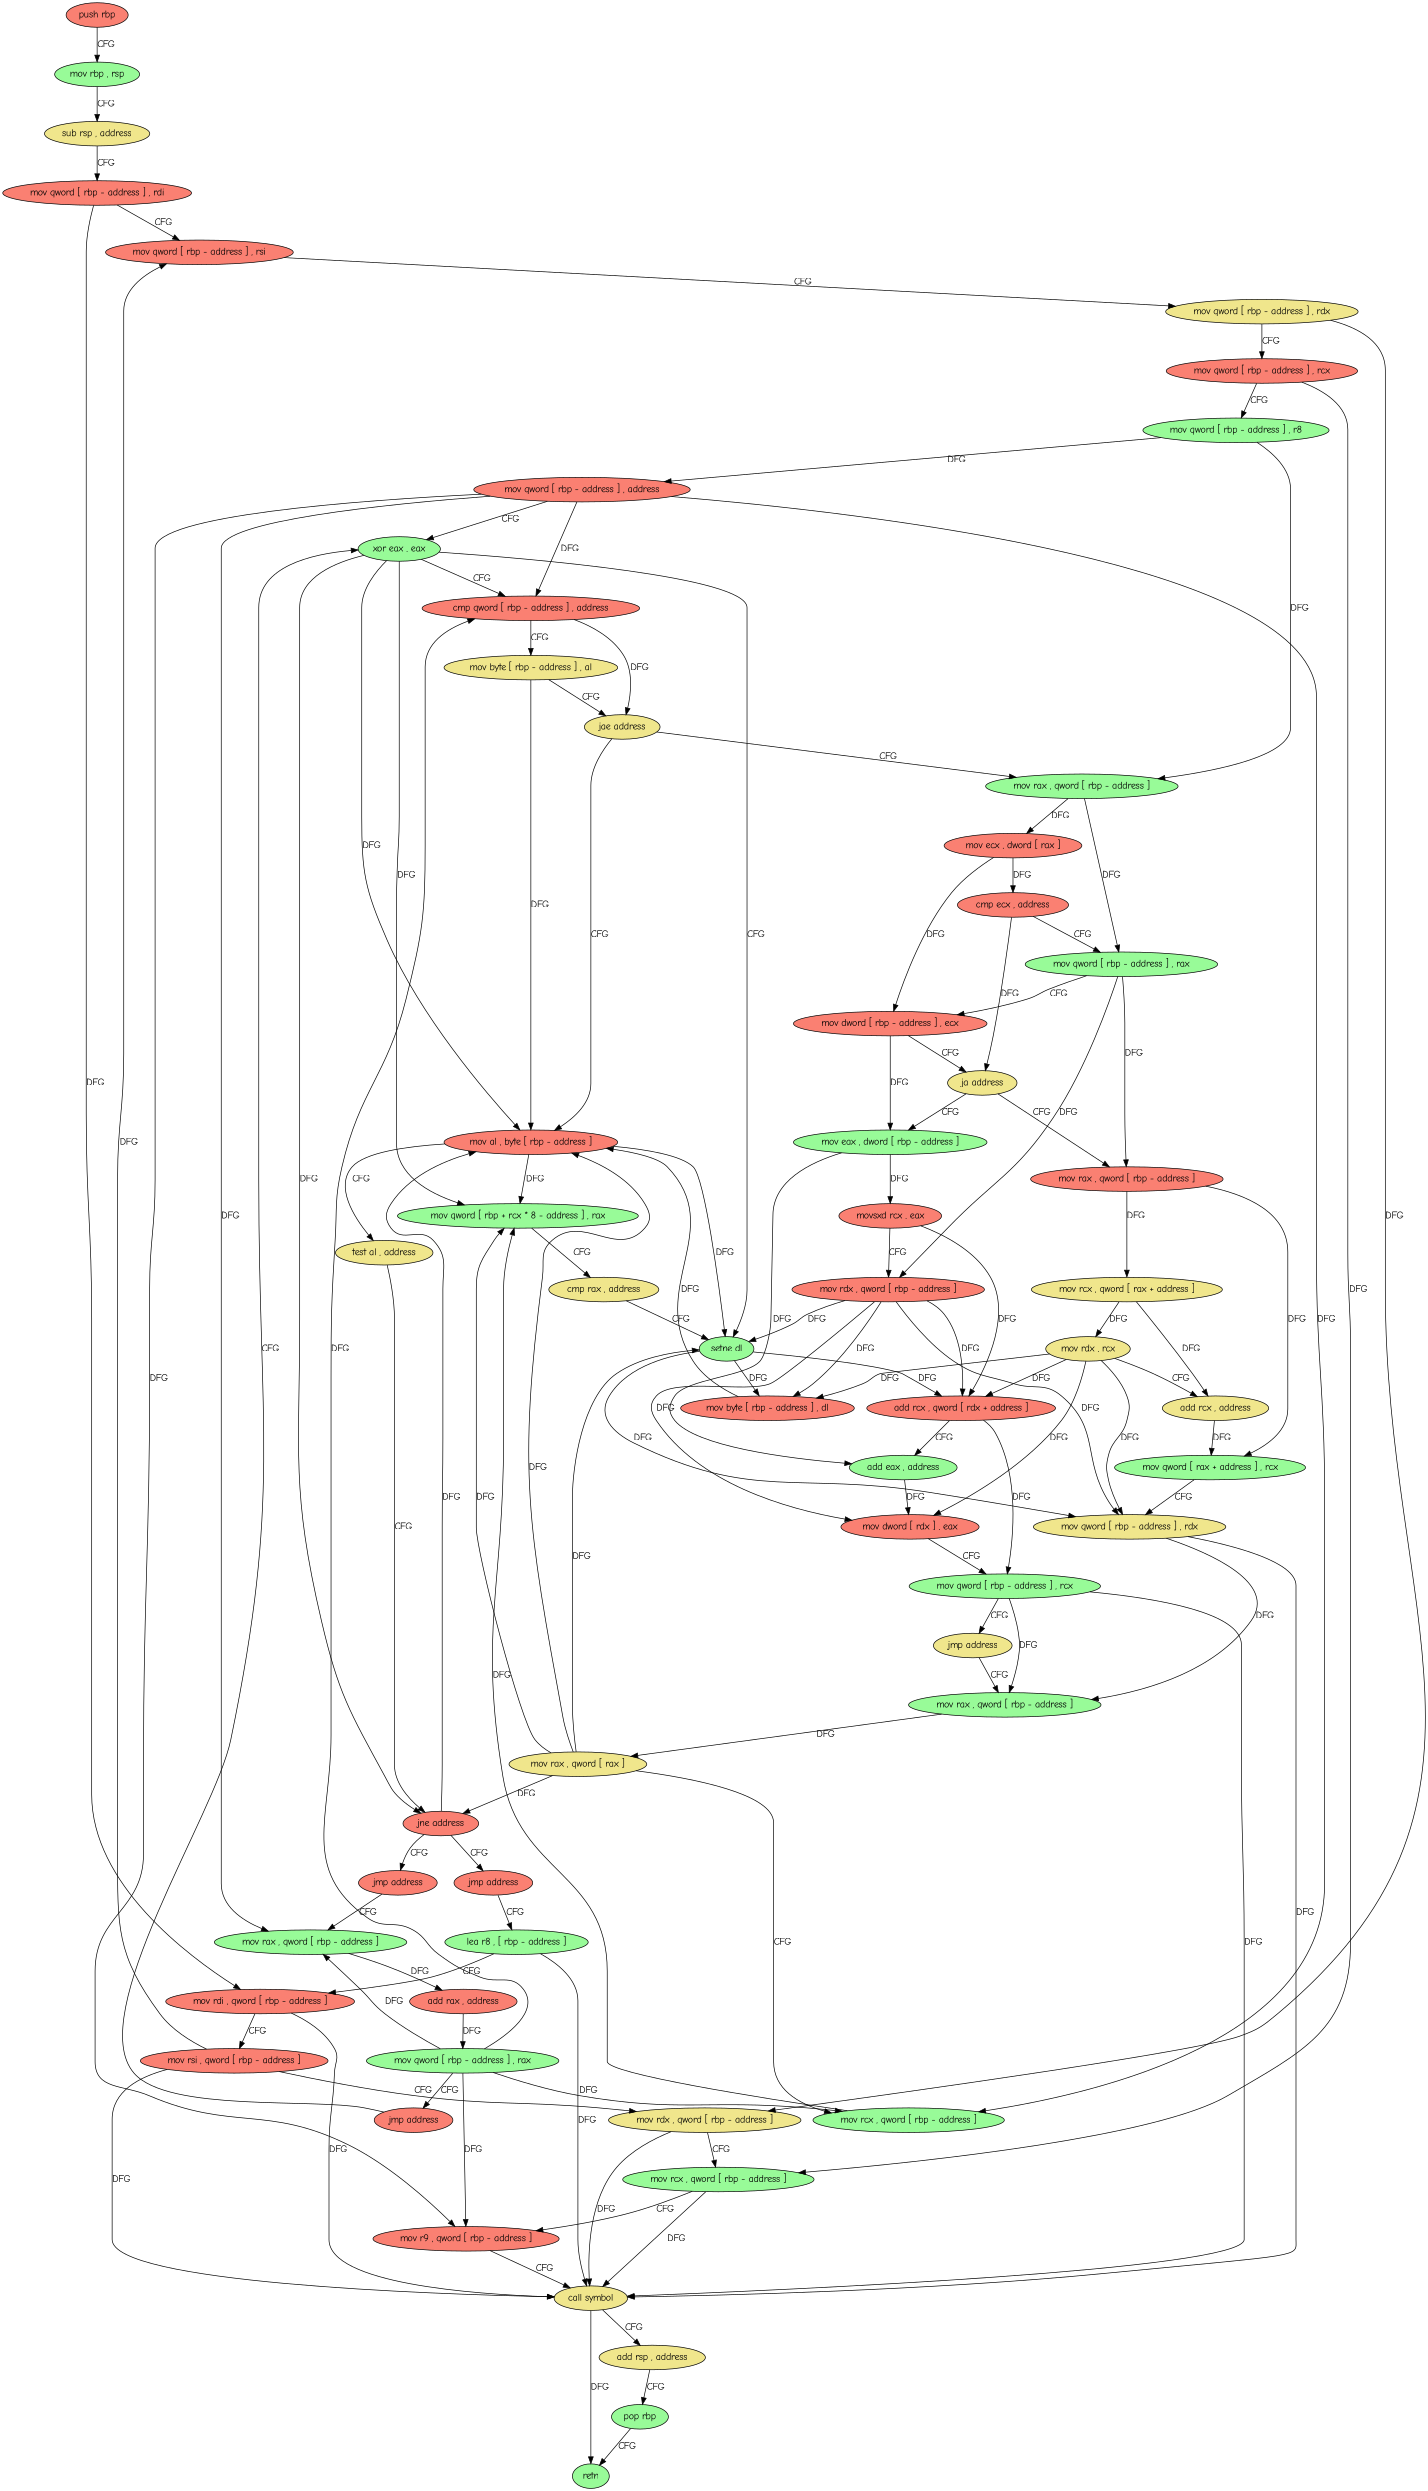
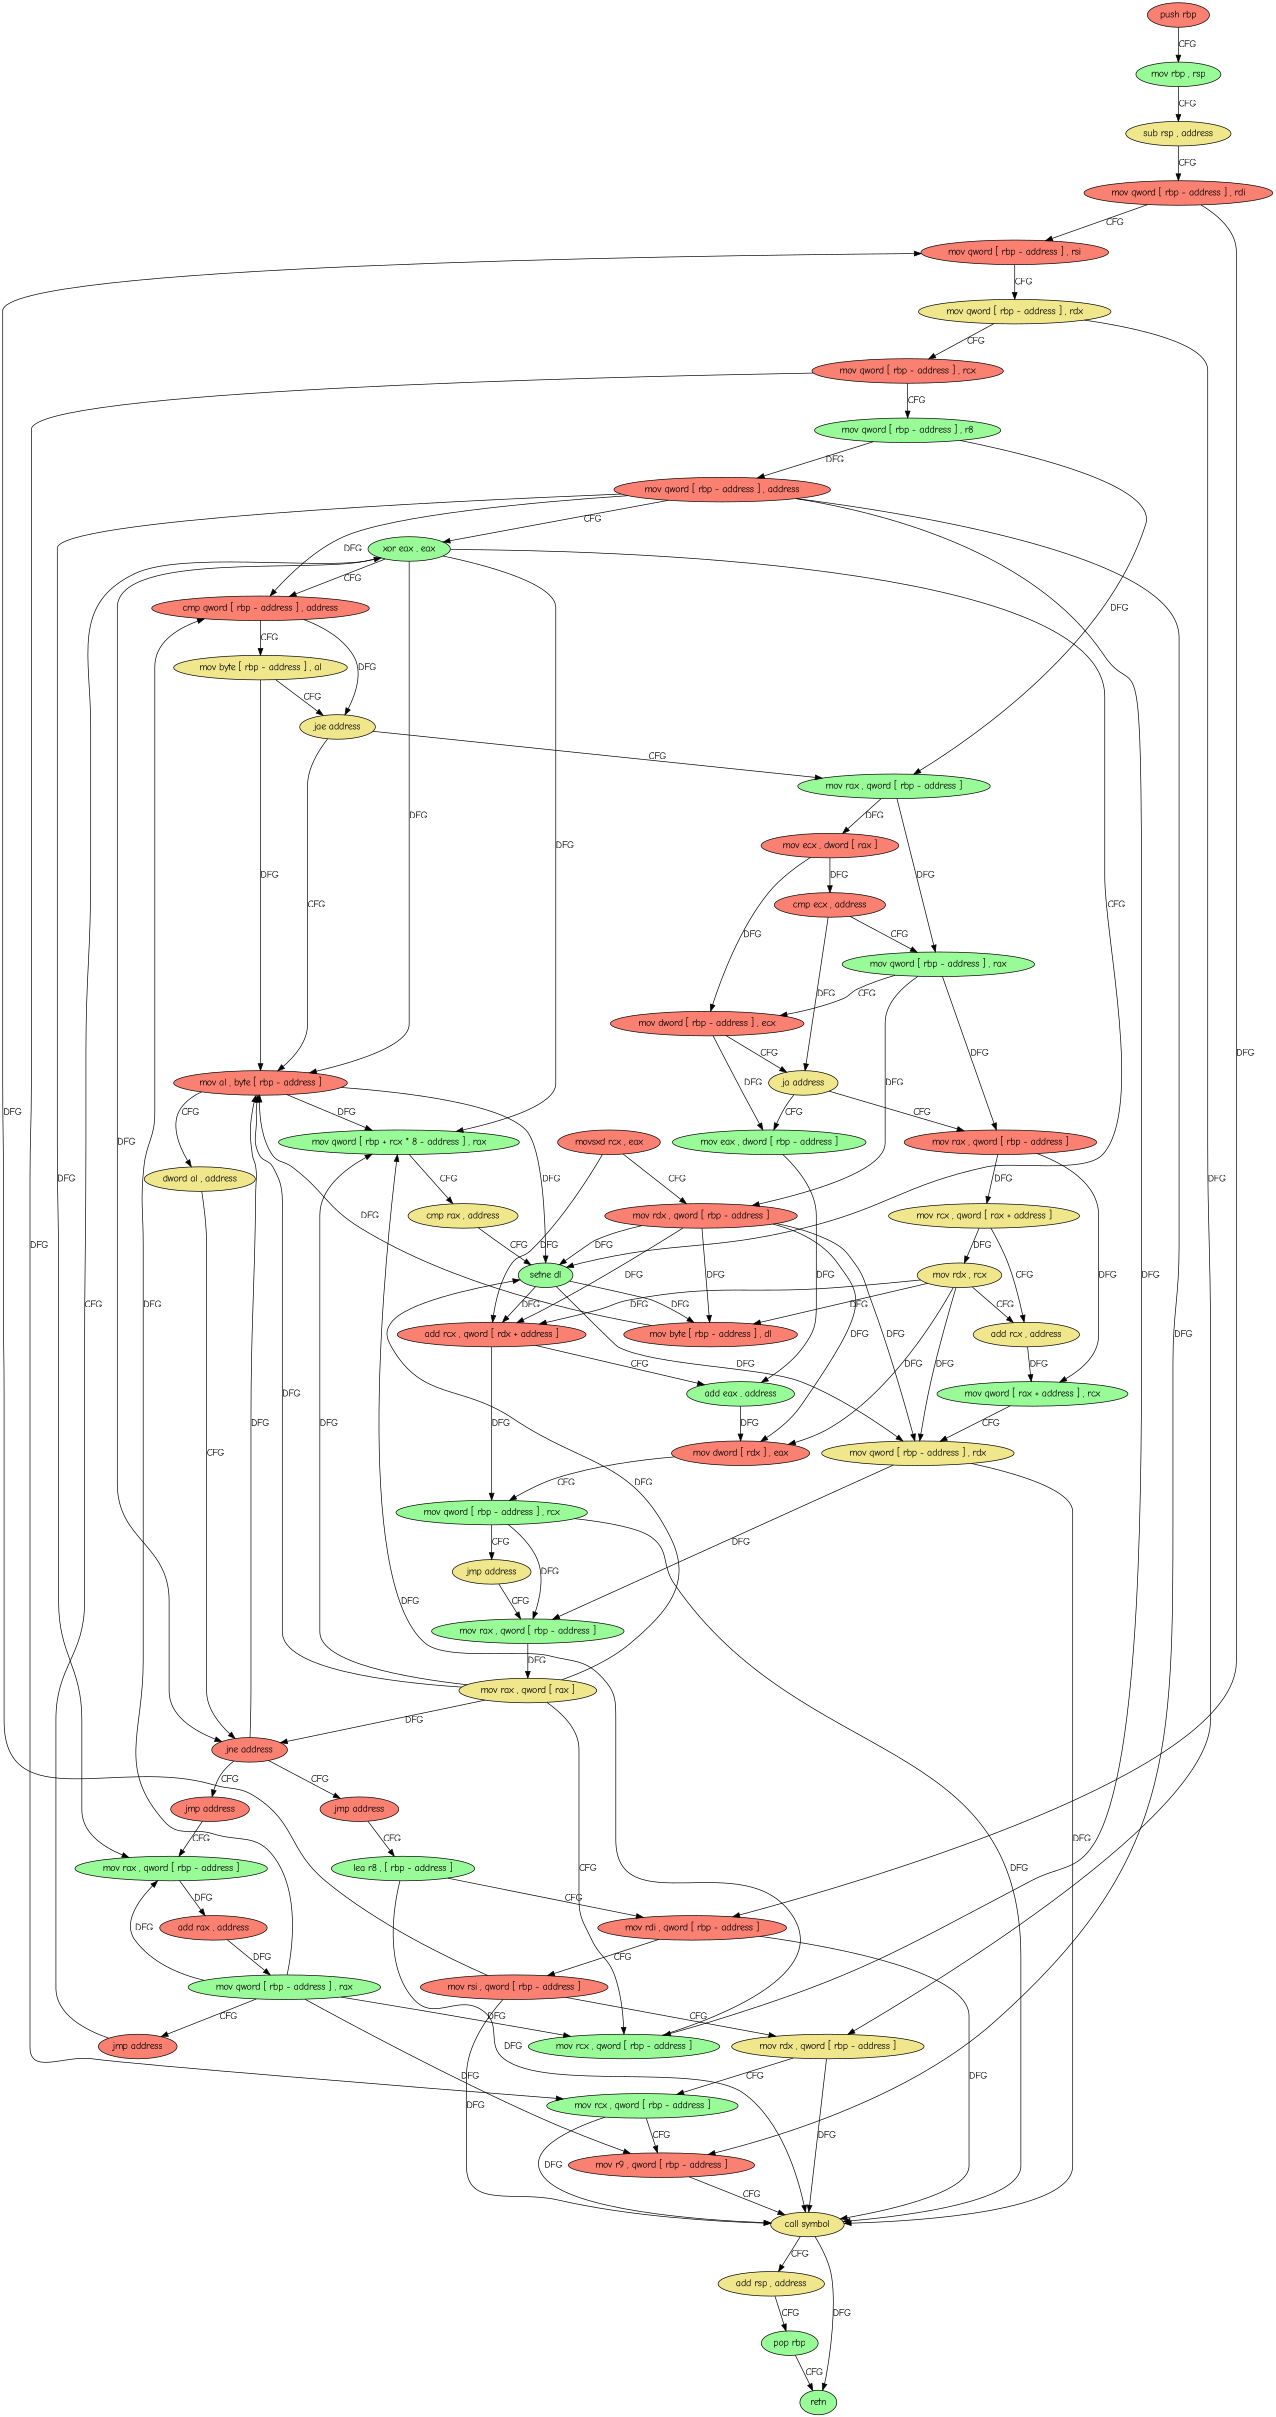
edge "mov eax , dword [ rbp - address ]" -> "movsxd rcx , eax": removed, label "DFG"
node "test al , address": label "test al , address" -> "dword al , address"
edge "mov rcx , qword [ rax + address ]" -> "add rcx , address": label "DFG" -> "CFG"
